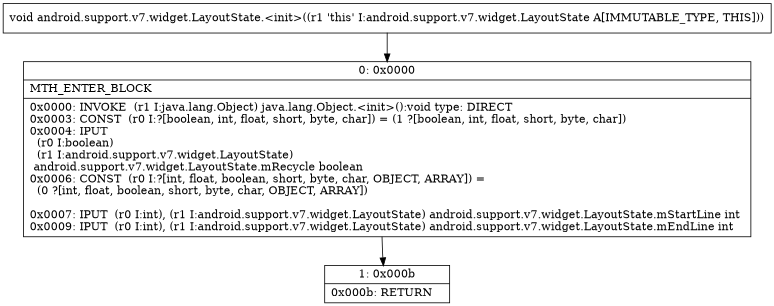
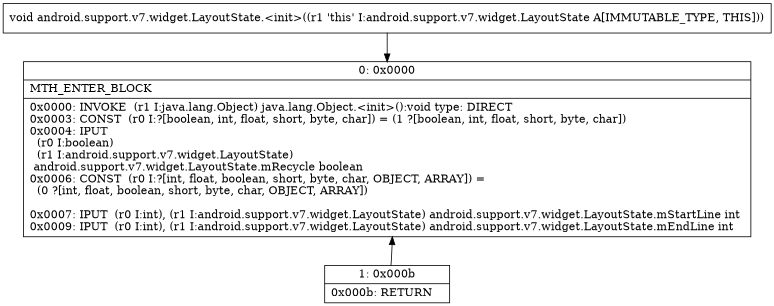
edge "0: 0x0000" -> "1: 0x000b": reversed
